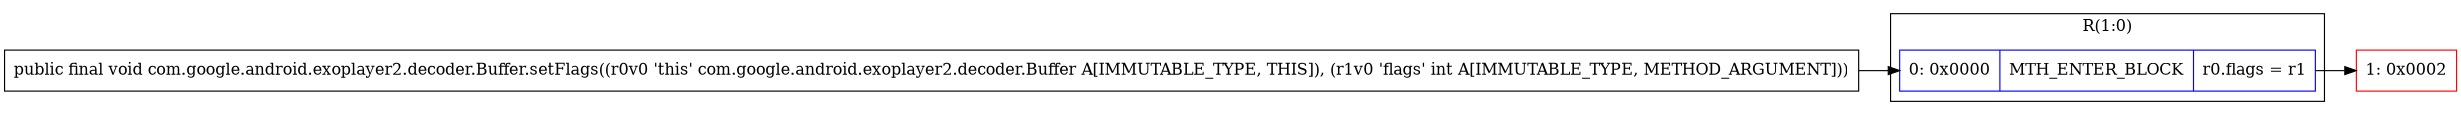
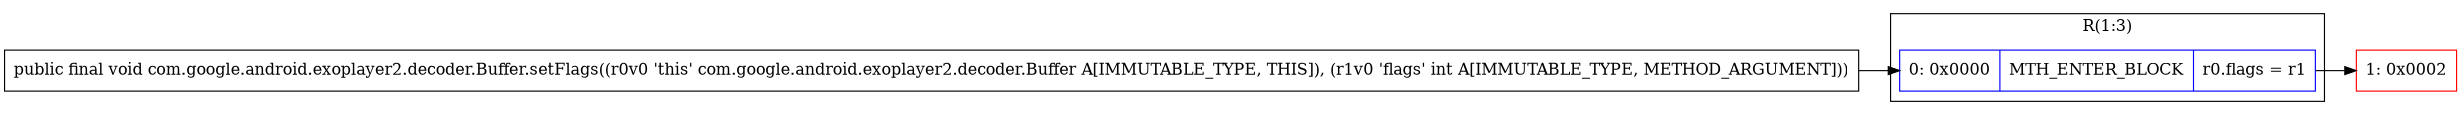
cluster "R(1:0)": label "R(1:0)" -> "R(1:3)"
